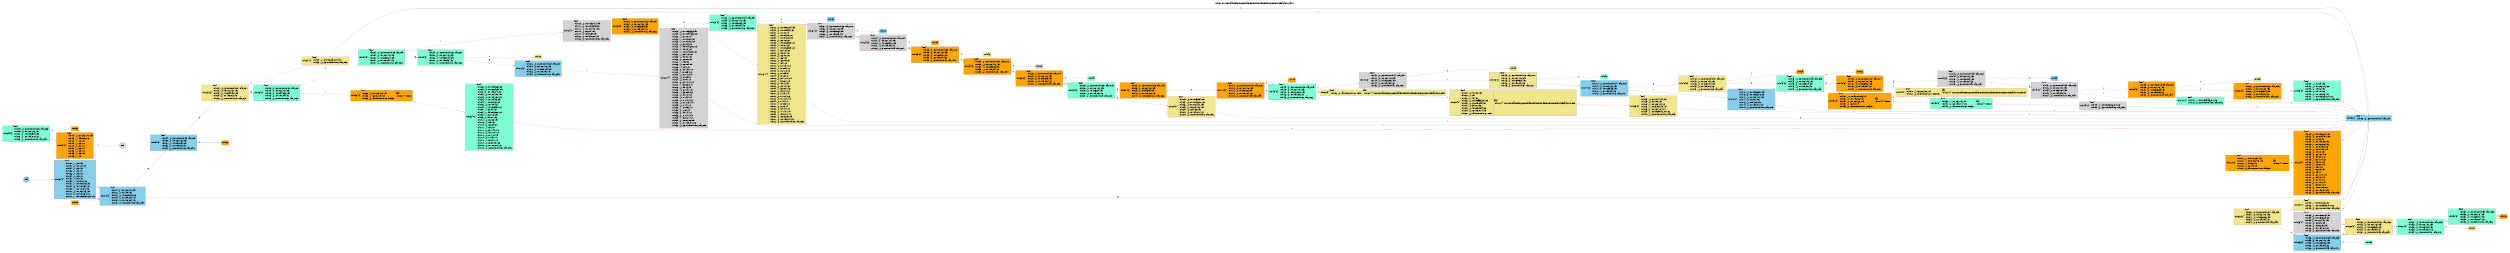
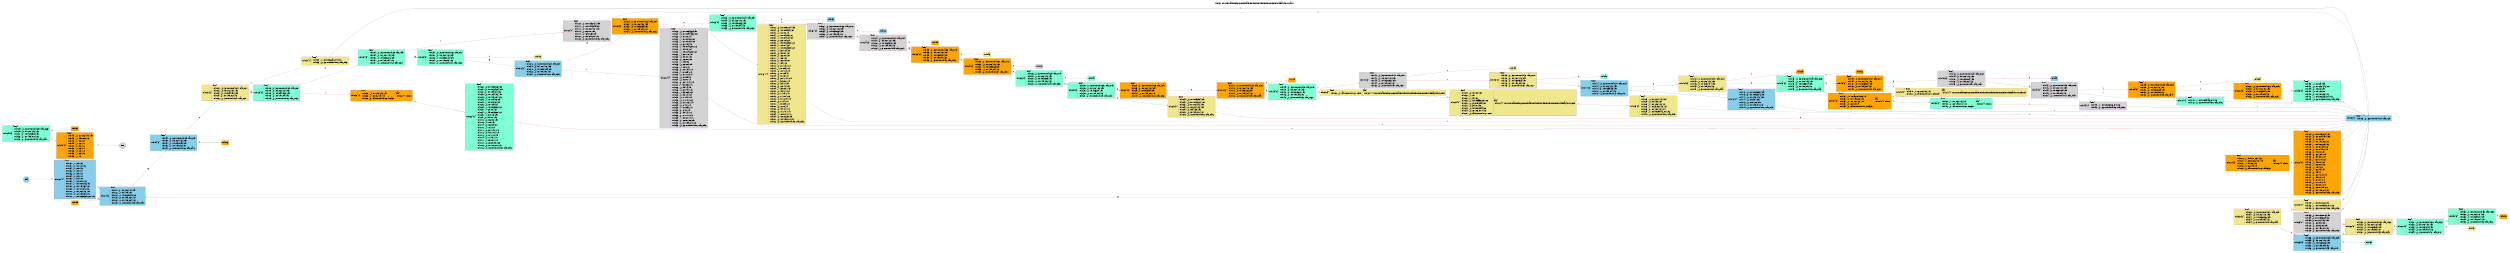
edge "0x401316 [25]" -> "0x40132f [25]": added, label "12"
node "0x4013c5 [25]": fillcolor orange -> aquamarine
